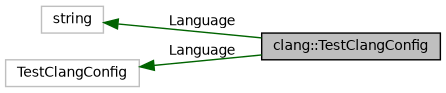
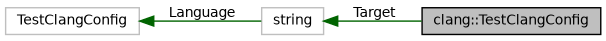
edge "clang::TestClangConfig" -> "string": label " Language" -> " Target"
edge "clang::TestClangConfig" -> "TestClangConfig": now "string" -> "TestClangConfig"
